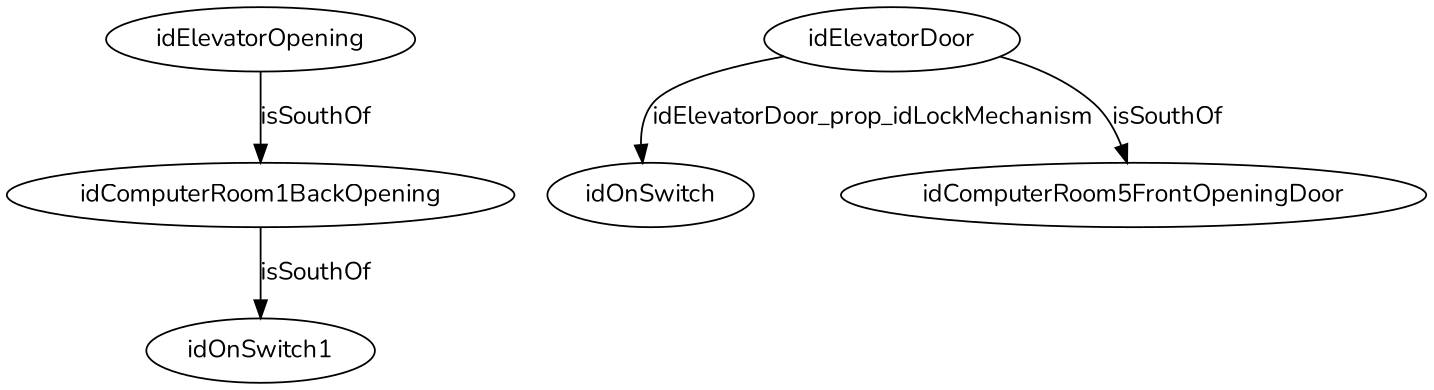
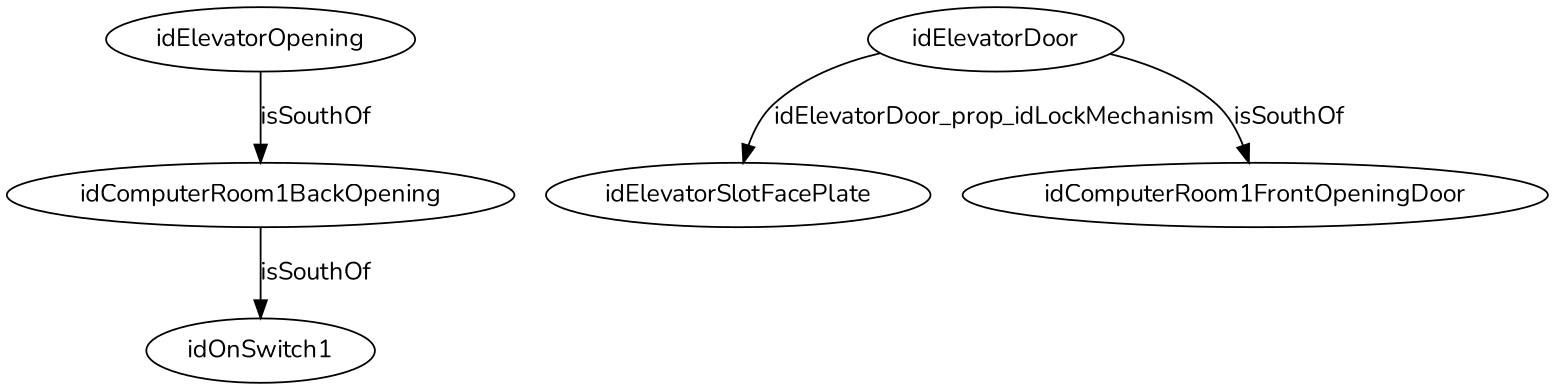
node "idOnSwitch": label "idOnSwitch" -> "idElevatorSlotFacePlate"
node "idComputerRoom5FrontOpeningDoor": label "idComputerRoom5FrontOpeningDoor" -> "idComputerRoom1FrontOpeningDoor"
